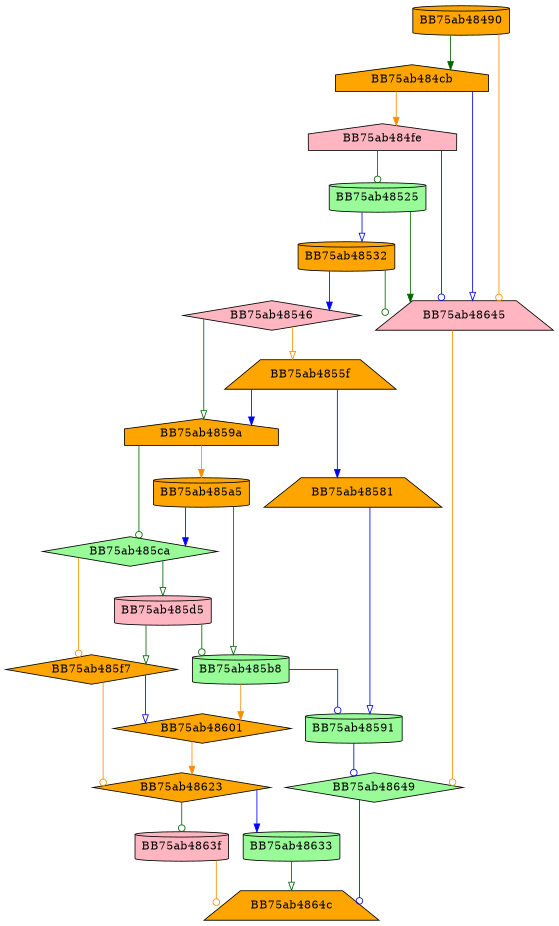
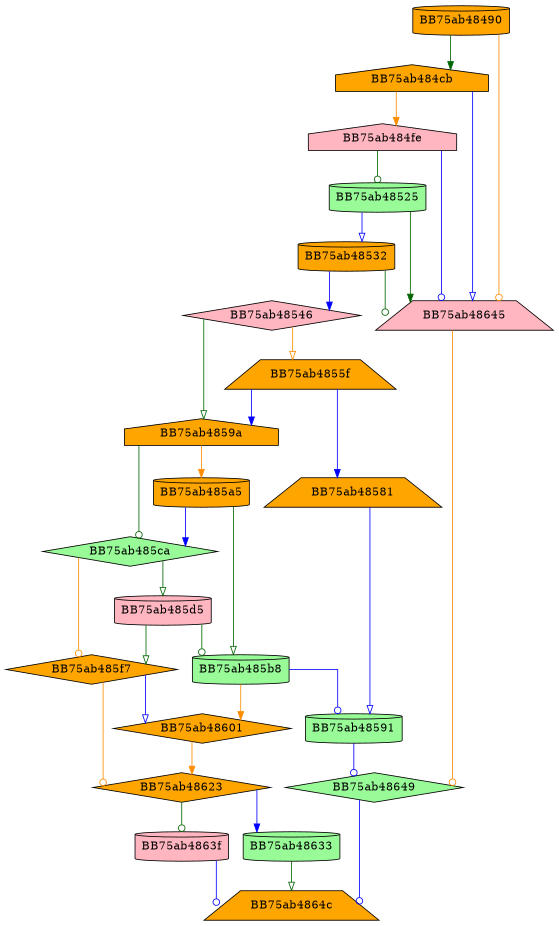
edge "BB75ab4863f" -> "BB75ab4864c": color darkorange -> blue
